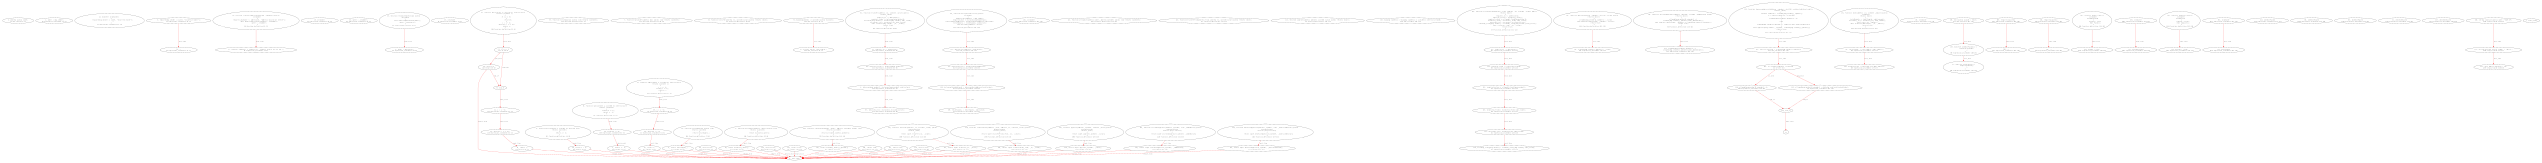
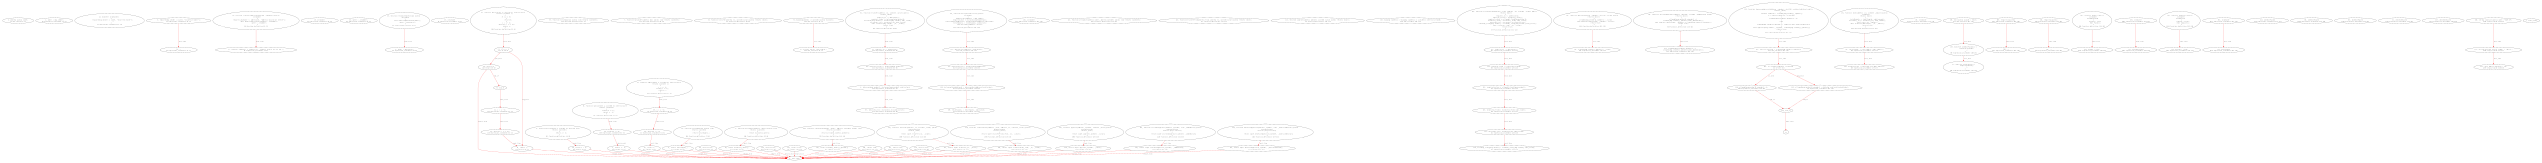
edge "37_ if_a == 0 127-if-38-41" -> "37_ end_if": now "37_ if_a == 0 127-if-38-41" -> "43_ return c; 149-return-44-44"
